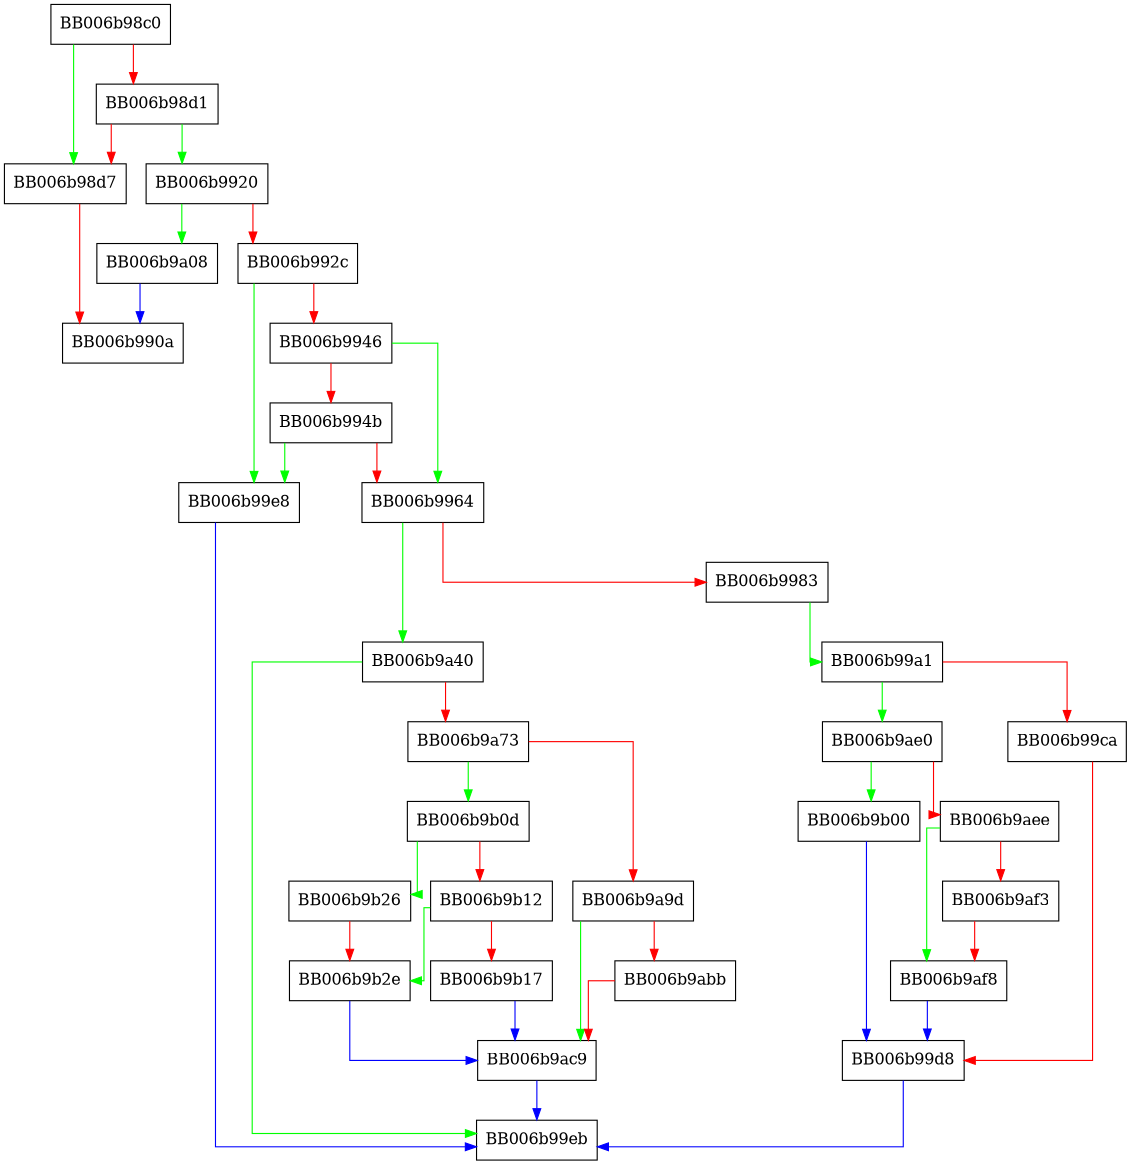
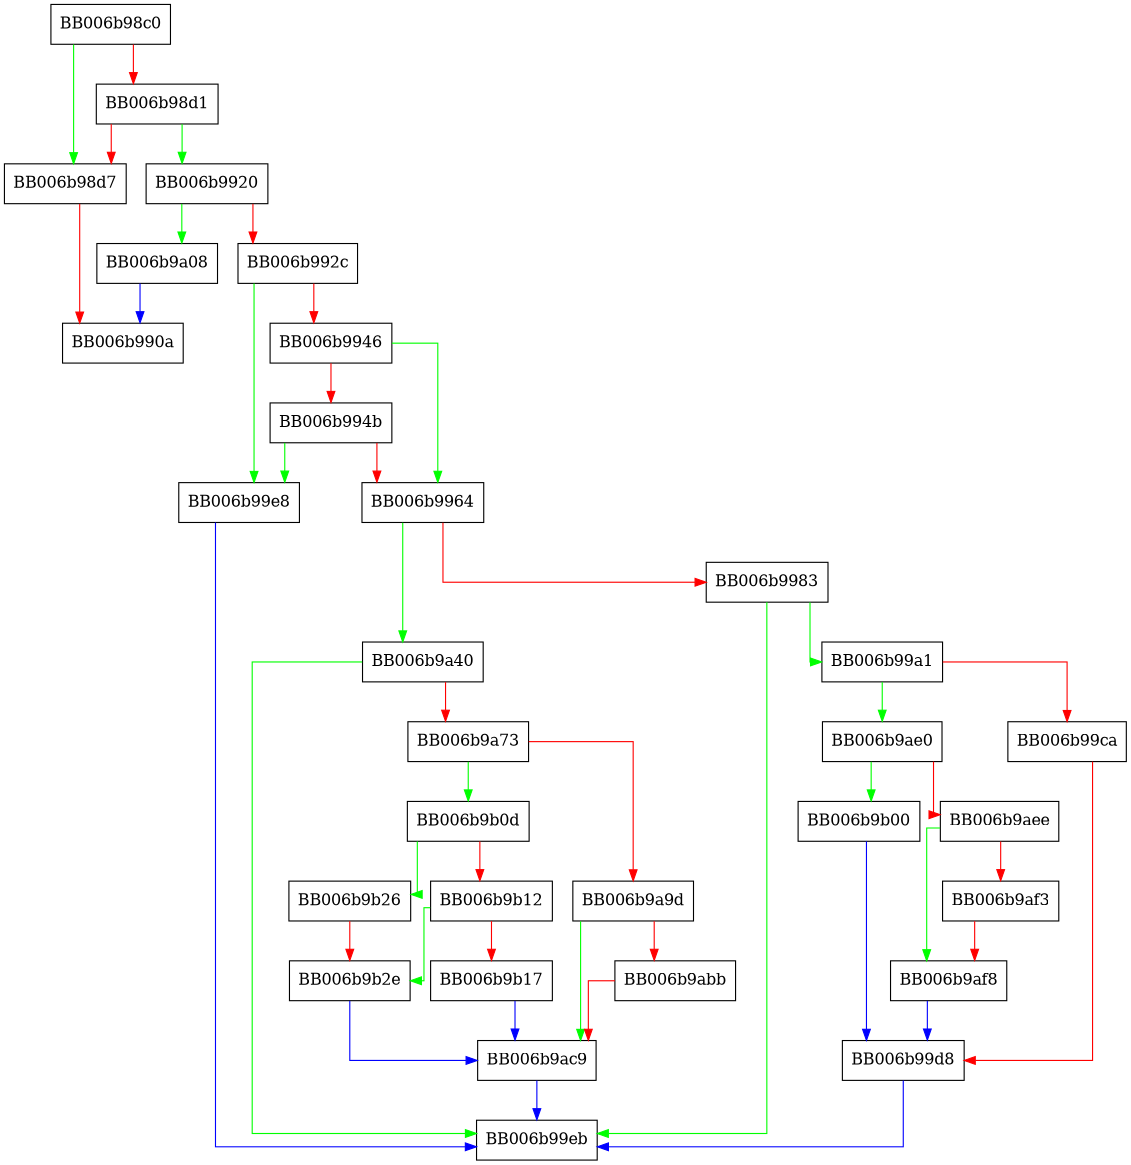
edge "BB006b9983" -> "BB006b99eb": added
